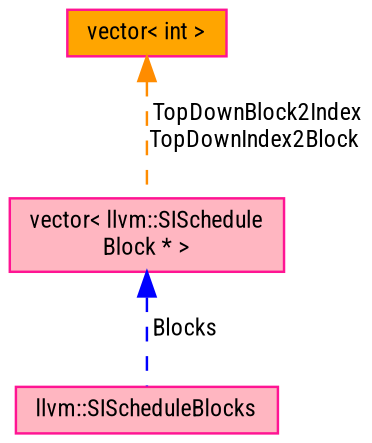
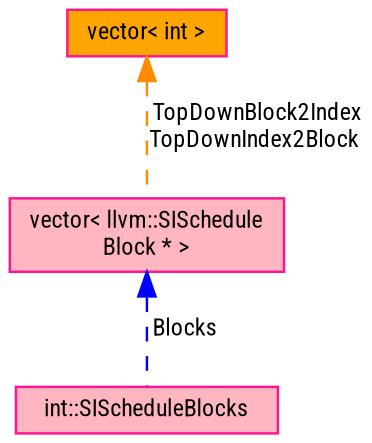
node "llvm::SIScheduleBlocks": label "llvm::SIScheduleBlocks" -> "int::SIScheduleBlocks"
